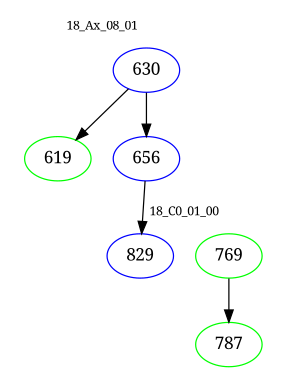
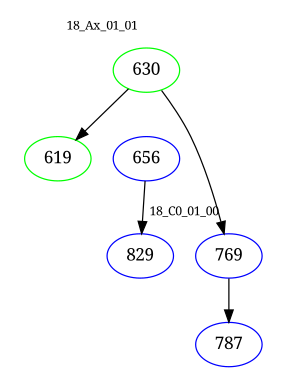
cluster "18_Ax_08_01": label "18_Ax_08_01" -> "18_Ax_01_01"
node "630": color blue -> green
edge "630" -> "656": now "630" -> "769"
node "769": color green -> blue
node "787": color green -> blue
